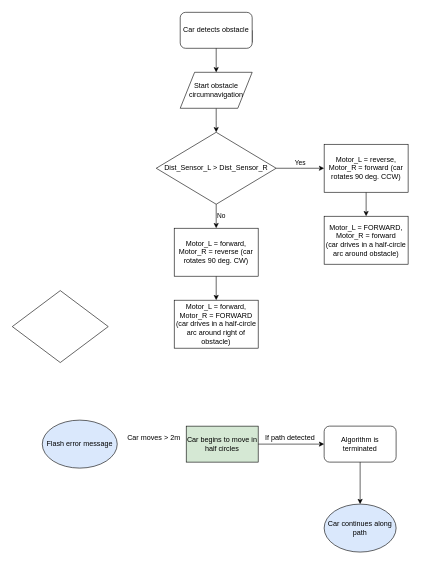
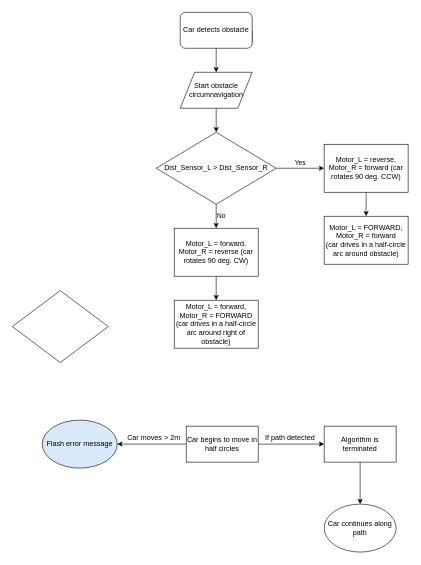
edge "Car begins to move in half circles" -> "Flash error message": added
node "Car begins to move in half circles": fillcolor #d5e8d4 -> #ffffff
node "Algorithm is terminated": shape rounded rectangle -> rectangle
node "Car continues along path": fillcolor #dae8fc -> #ffffff
